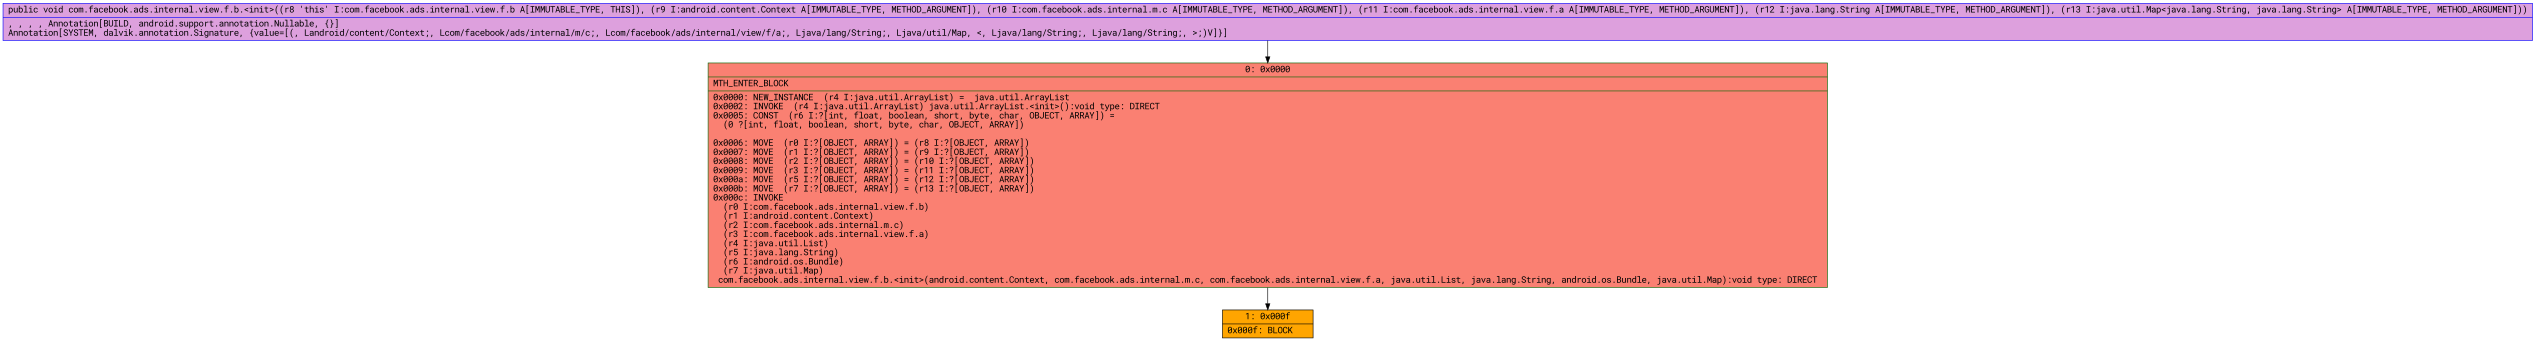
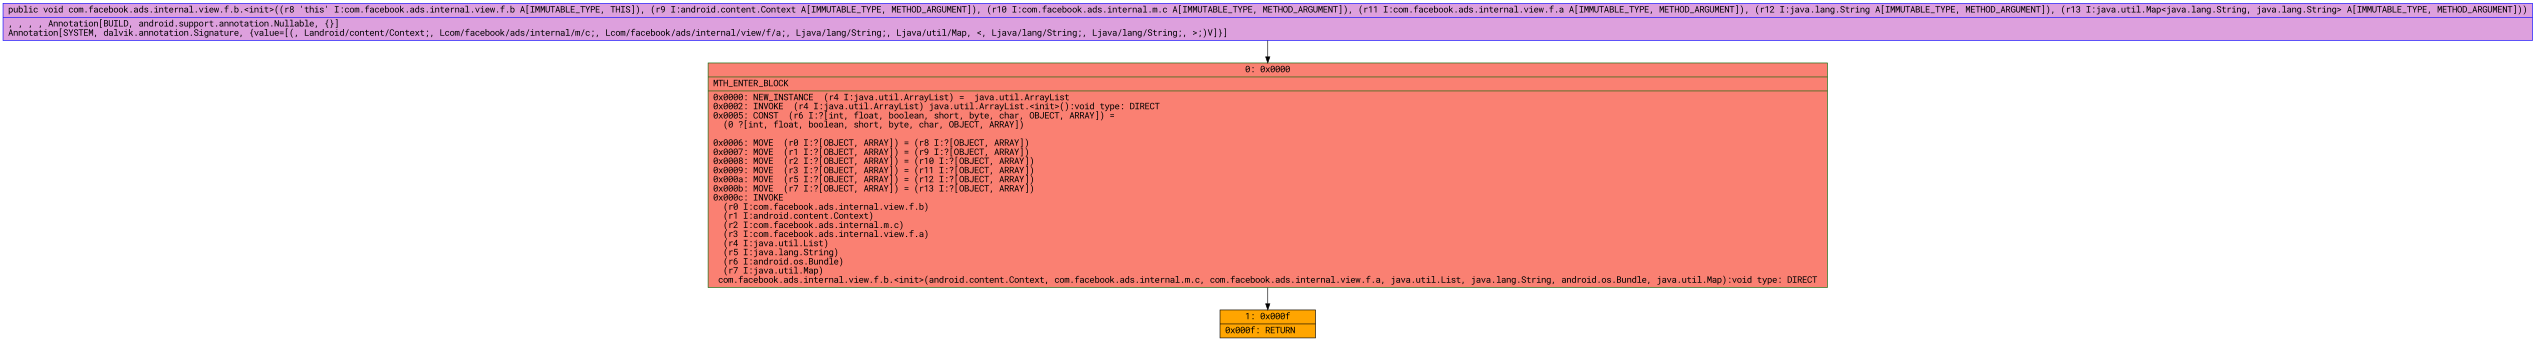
node "1: 0x000f": text "0x000f: BLOCK" -> "0x000f: RETURN"
